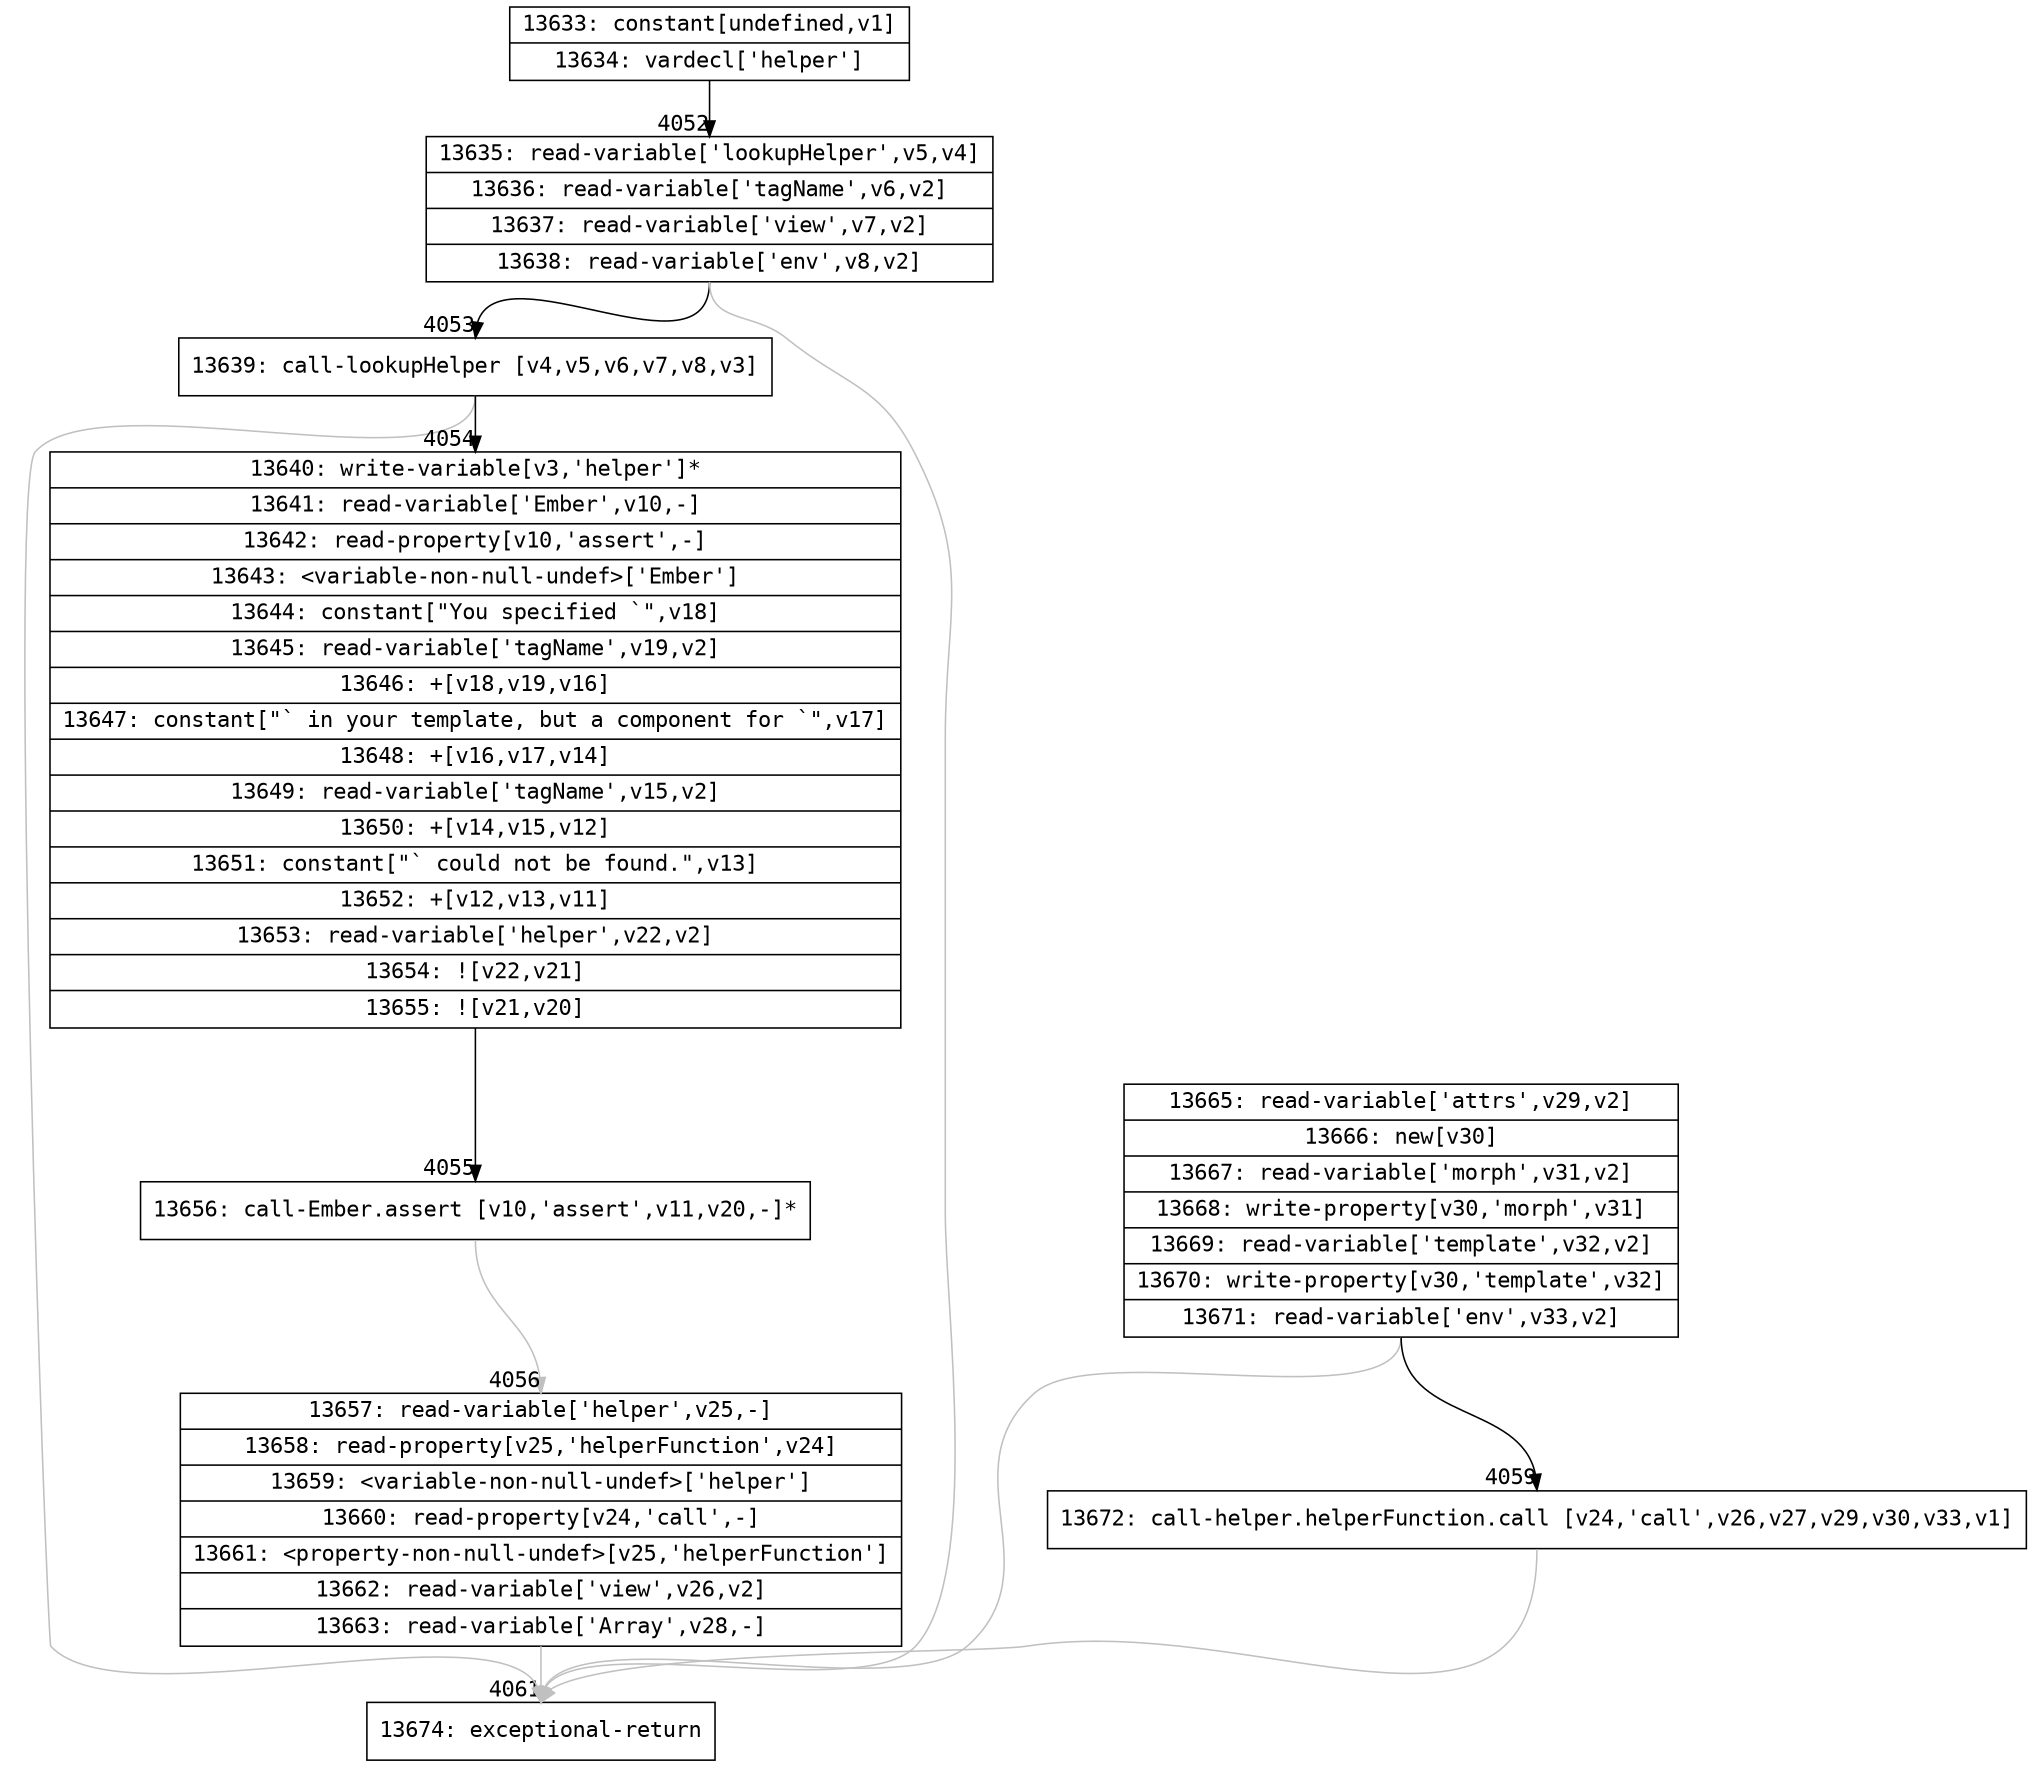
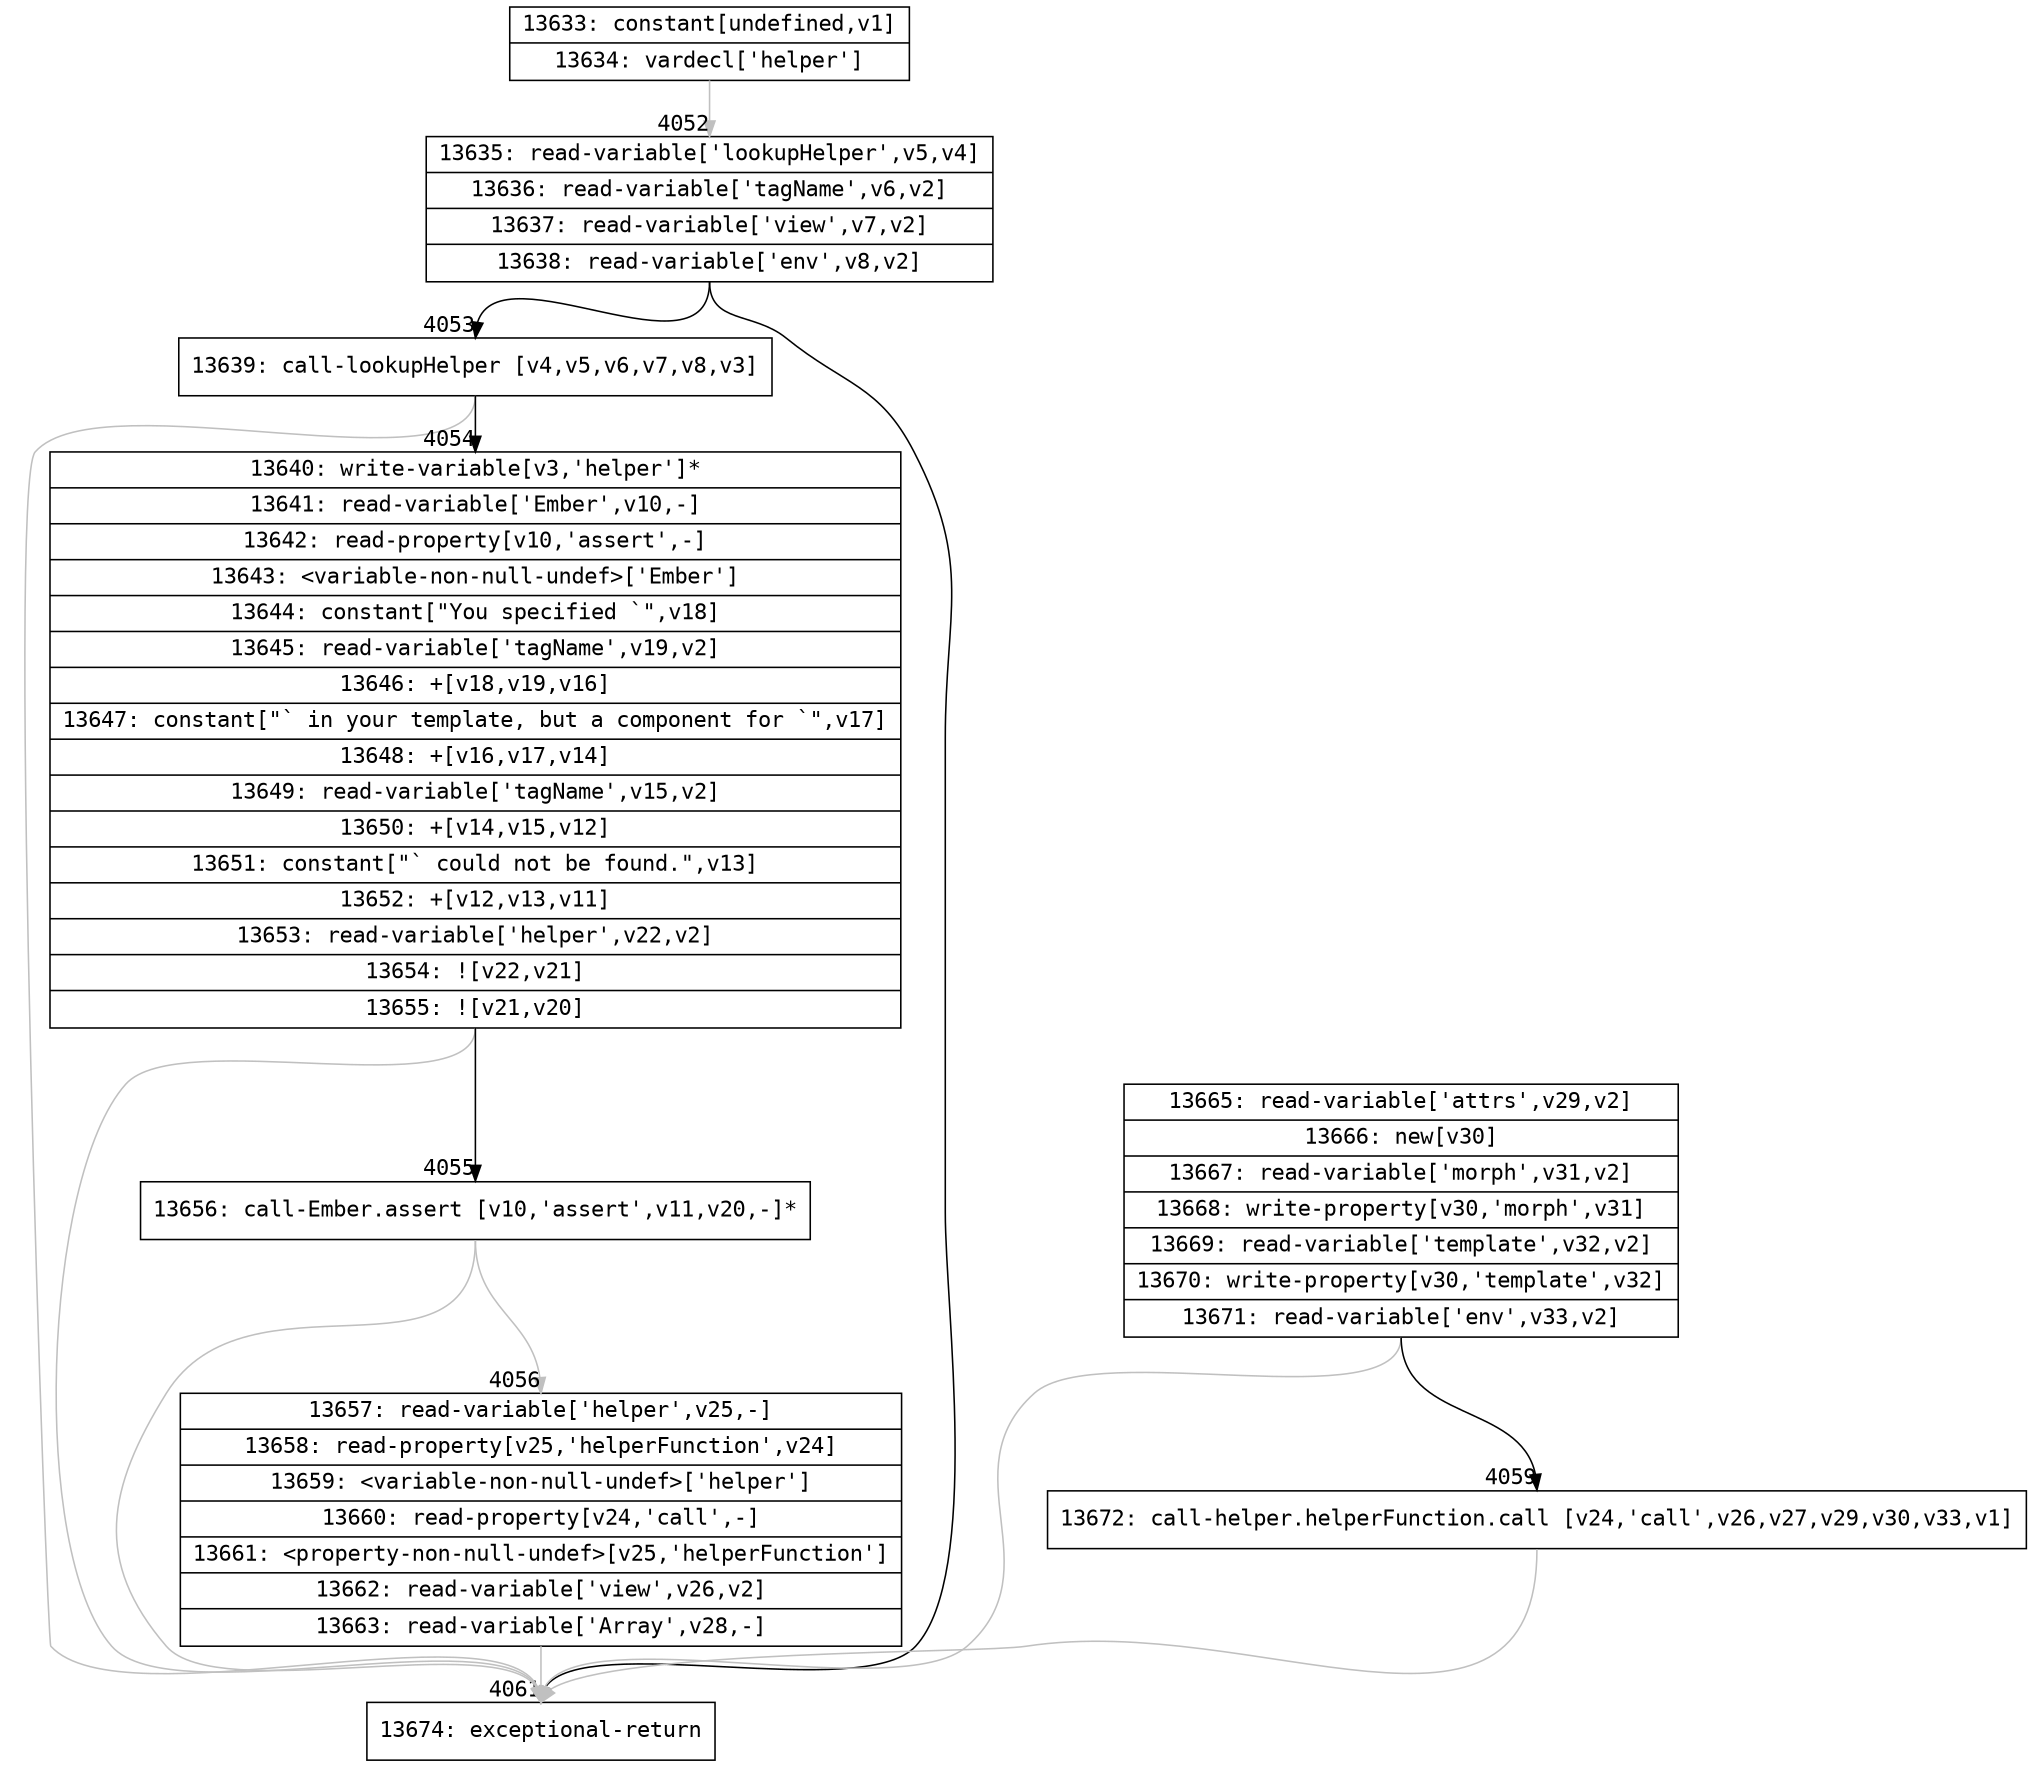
edge "13633: constant[undefined,v1]" -> "13635: read-variable['lookupHelper',v5,v4]": color black -> gray
edge "13635: read-variable['lookupHelper',v5,v4]" -> "13674: exceptional-return": color gray -> black
edge "13640: write-variable[v3,'helper']*" -> "13674: exceptional-return": added
edge "13656: call-Ember.assert [v10,'assert',v11,v20,-]*" -> "13674: exceptional-return": added
